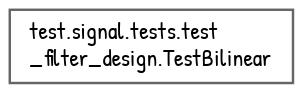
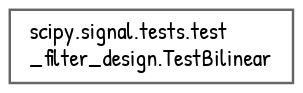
node "test.signal.tests.test _filter_design.TestBilinear": label "test.signal.tests.test _filter_design.TestBilinear" -> "scipy.signal.tests.test _filter_design.TestBilinear"
